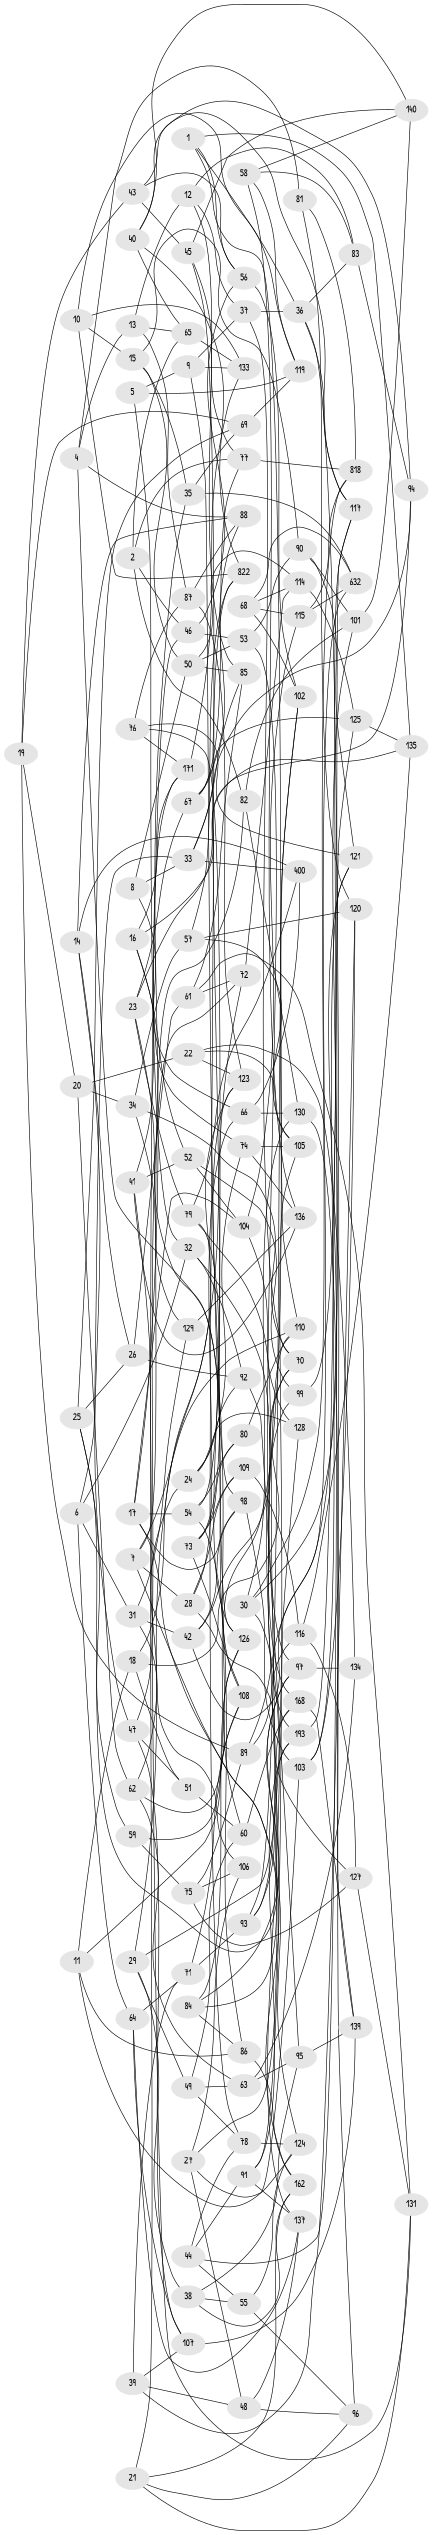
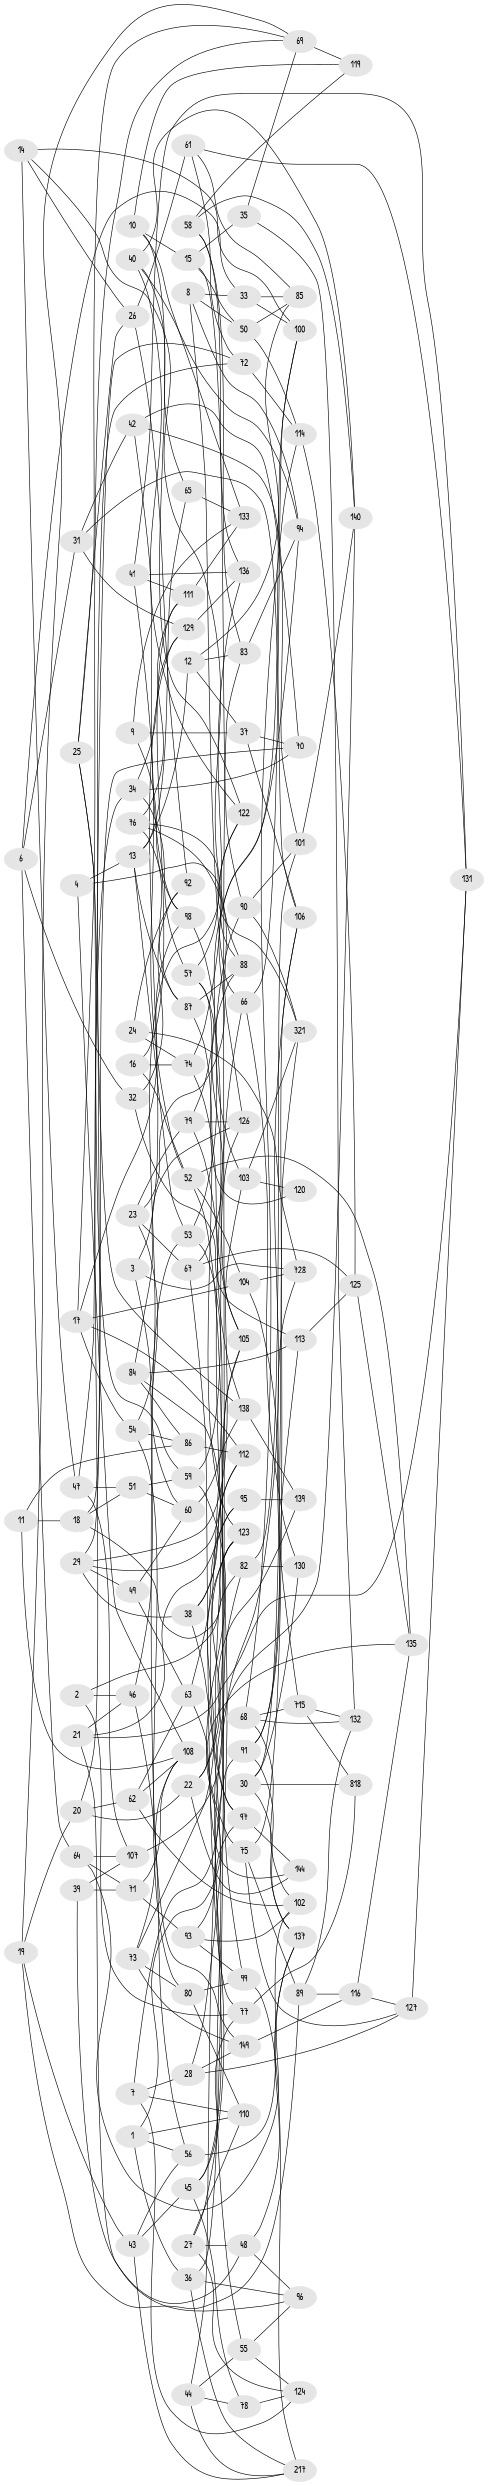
node "81": removed
edge "37" -- "36": now "37" -- "106"
node "5": removed
edge "65" -- "2": removed
node "117": label "117" -> "217"
node "822": label "822" -> "122"
node "632": label "632" -> "132"
node "115": label "115" -> "715"
edge "53" -- "50": now "53" -- "13"
edge "94" -- "33": now "94" -- "8"
edge "135" -- "16": now "135" -- "52"
node "171": label "171" -> "111"
node "121": label "121" -> "321"
node "400": label "400" -> "100"
edge "35" -- "17": now "69" -- "17"
node "3": added
node "128": label "128" -> "728"
node "109": label "109" -> "149"
edge "59" -- "51": added
edge "130" -- "139": removed
edge "24" -- "62": now "108" -- "62"
node "134": label "134" -> "144"
node "168": label "168" -> "138"
node "193": label "193" -> "113"
edge "120" -- "39": removed
edge "92" -- "95": removed
edge "99" -- "80": added
edge "49" -- "78": removed
edge "103" -- "11": now "103" -- "29"
node "162": label "162" -> "112"
